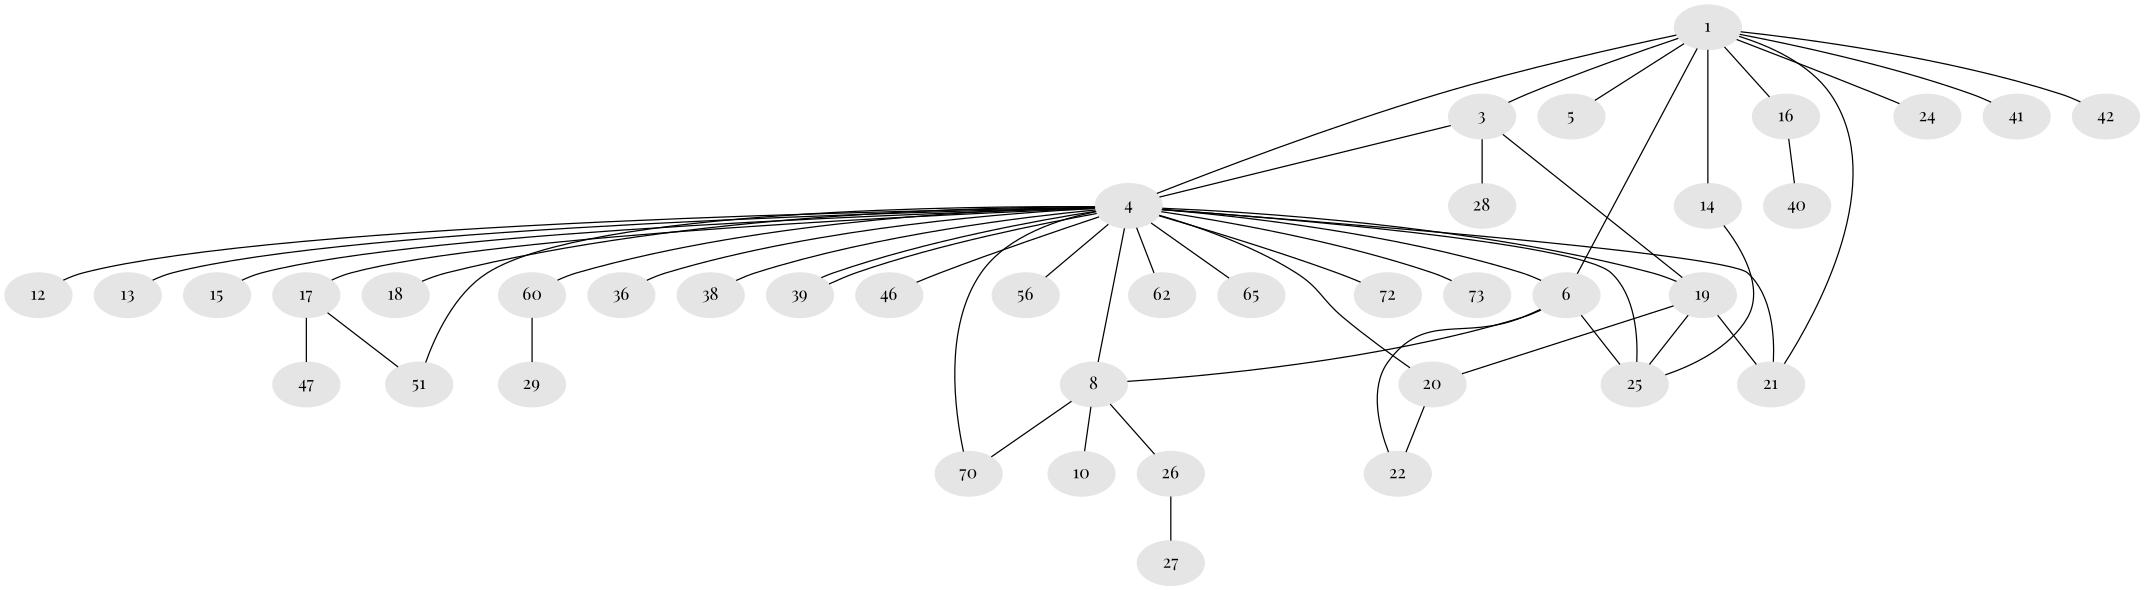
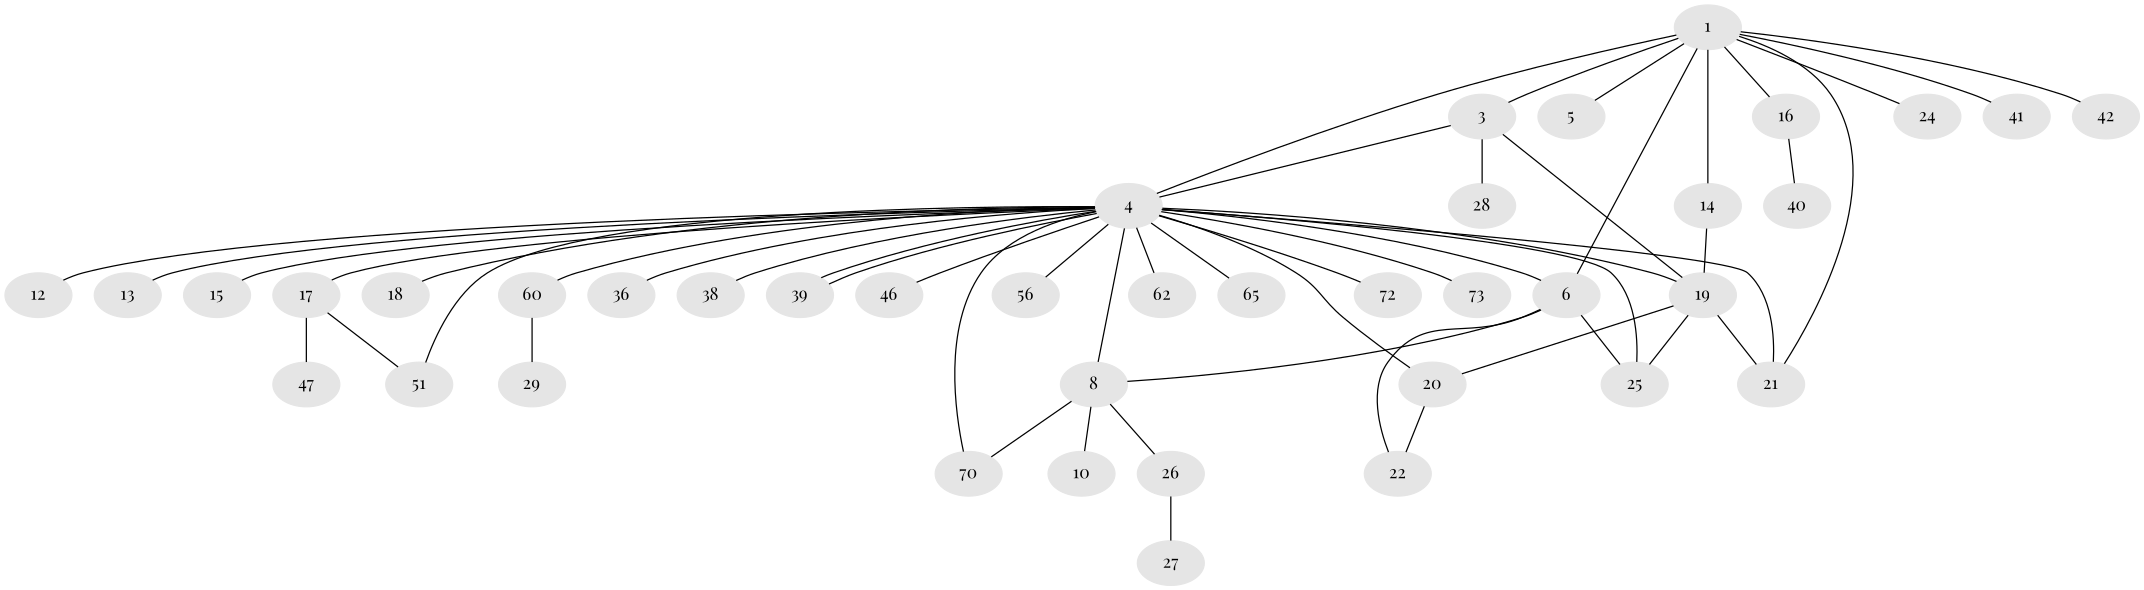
edge "14" -- "25": now "14" -- "19"
